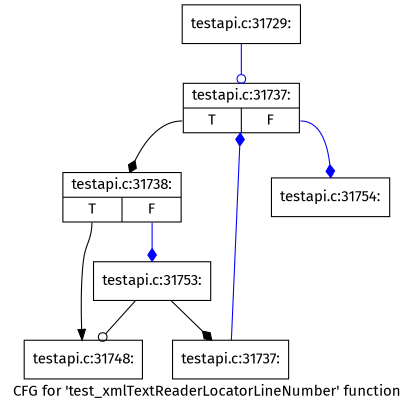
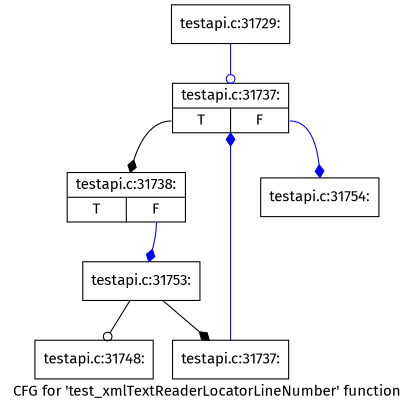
edge "testapi.c:31738:" -> "testapi.c:31748:": removed
